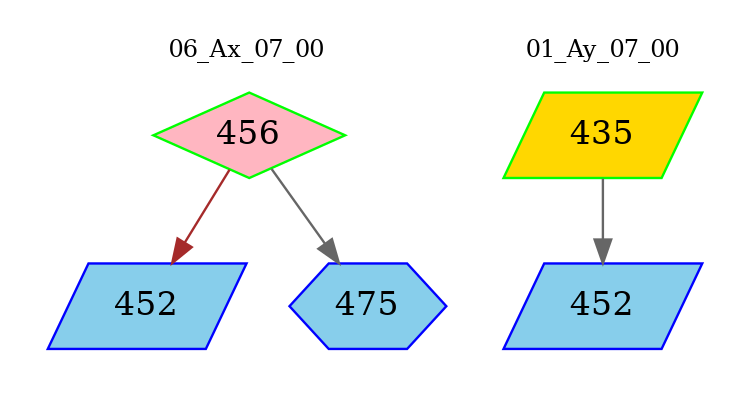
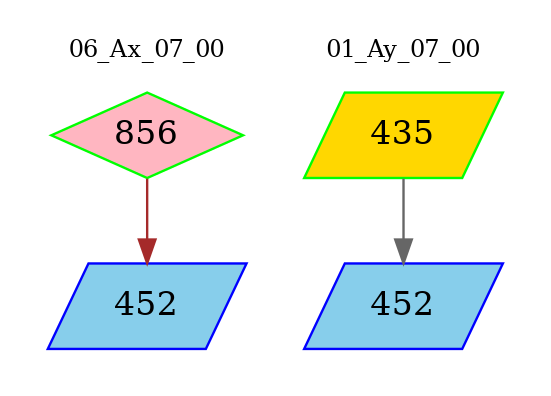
node "456": label "456" -> "856"
node "475": removed
